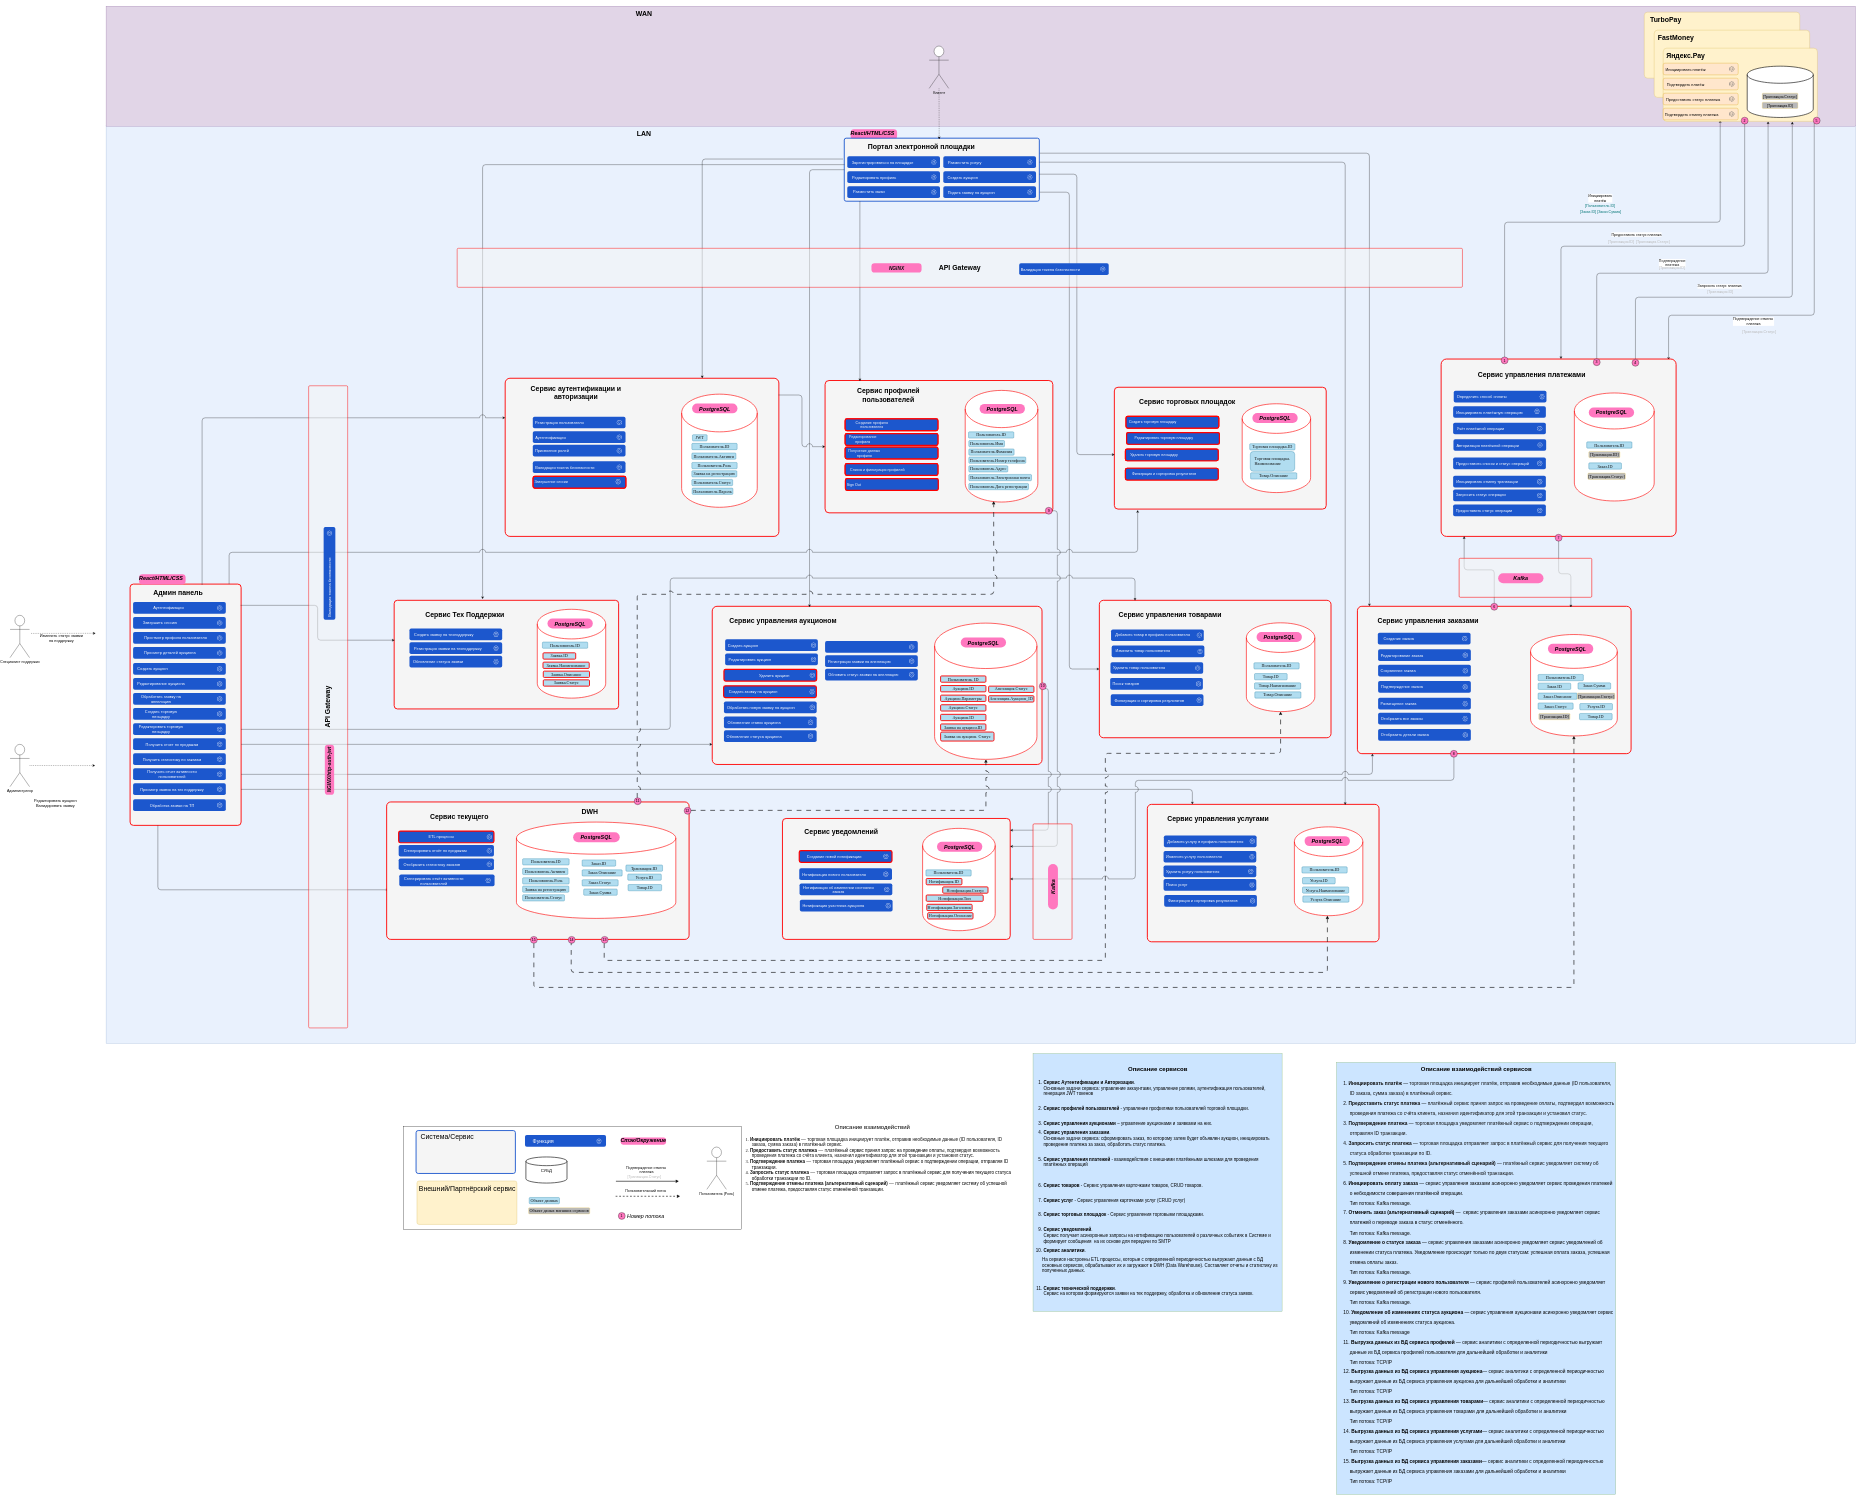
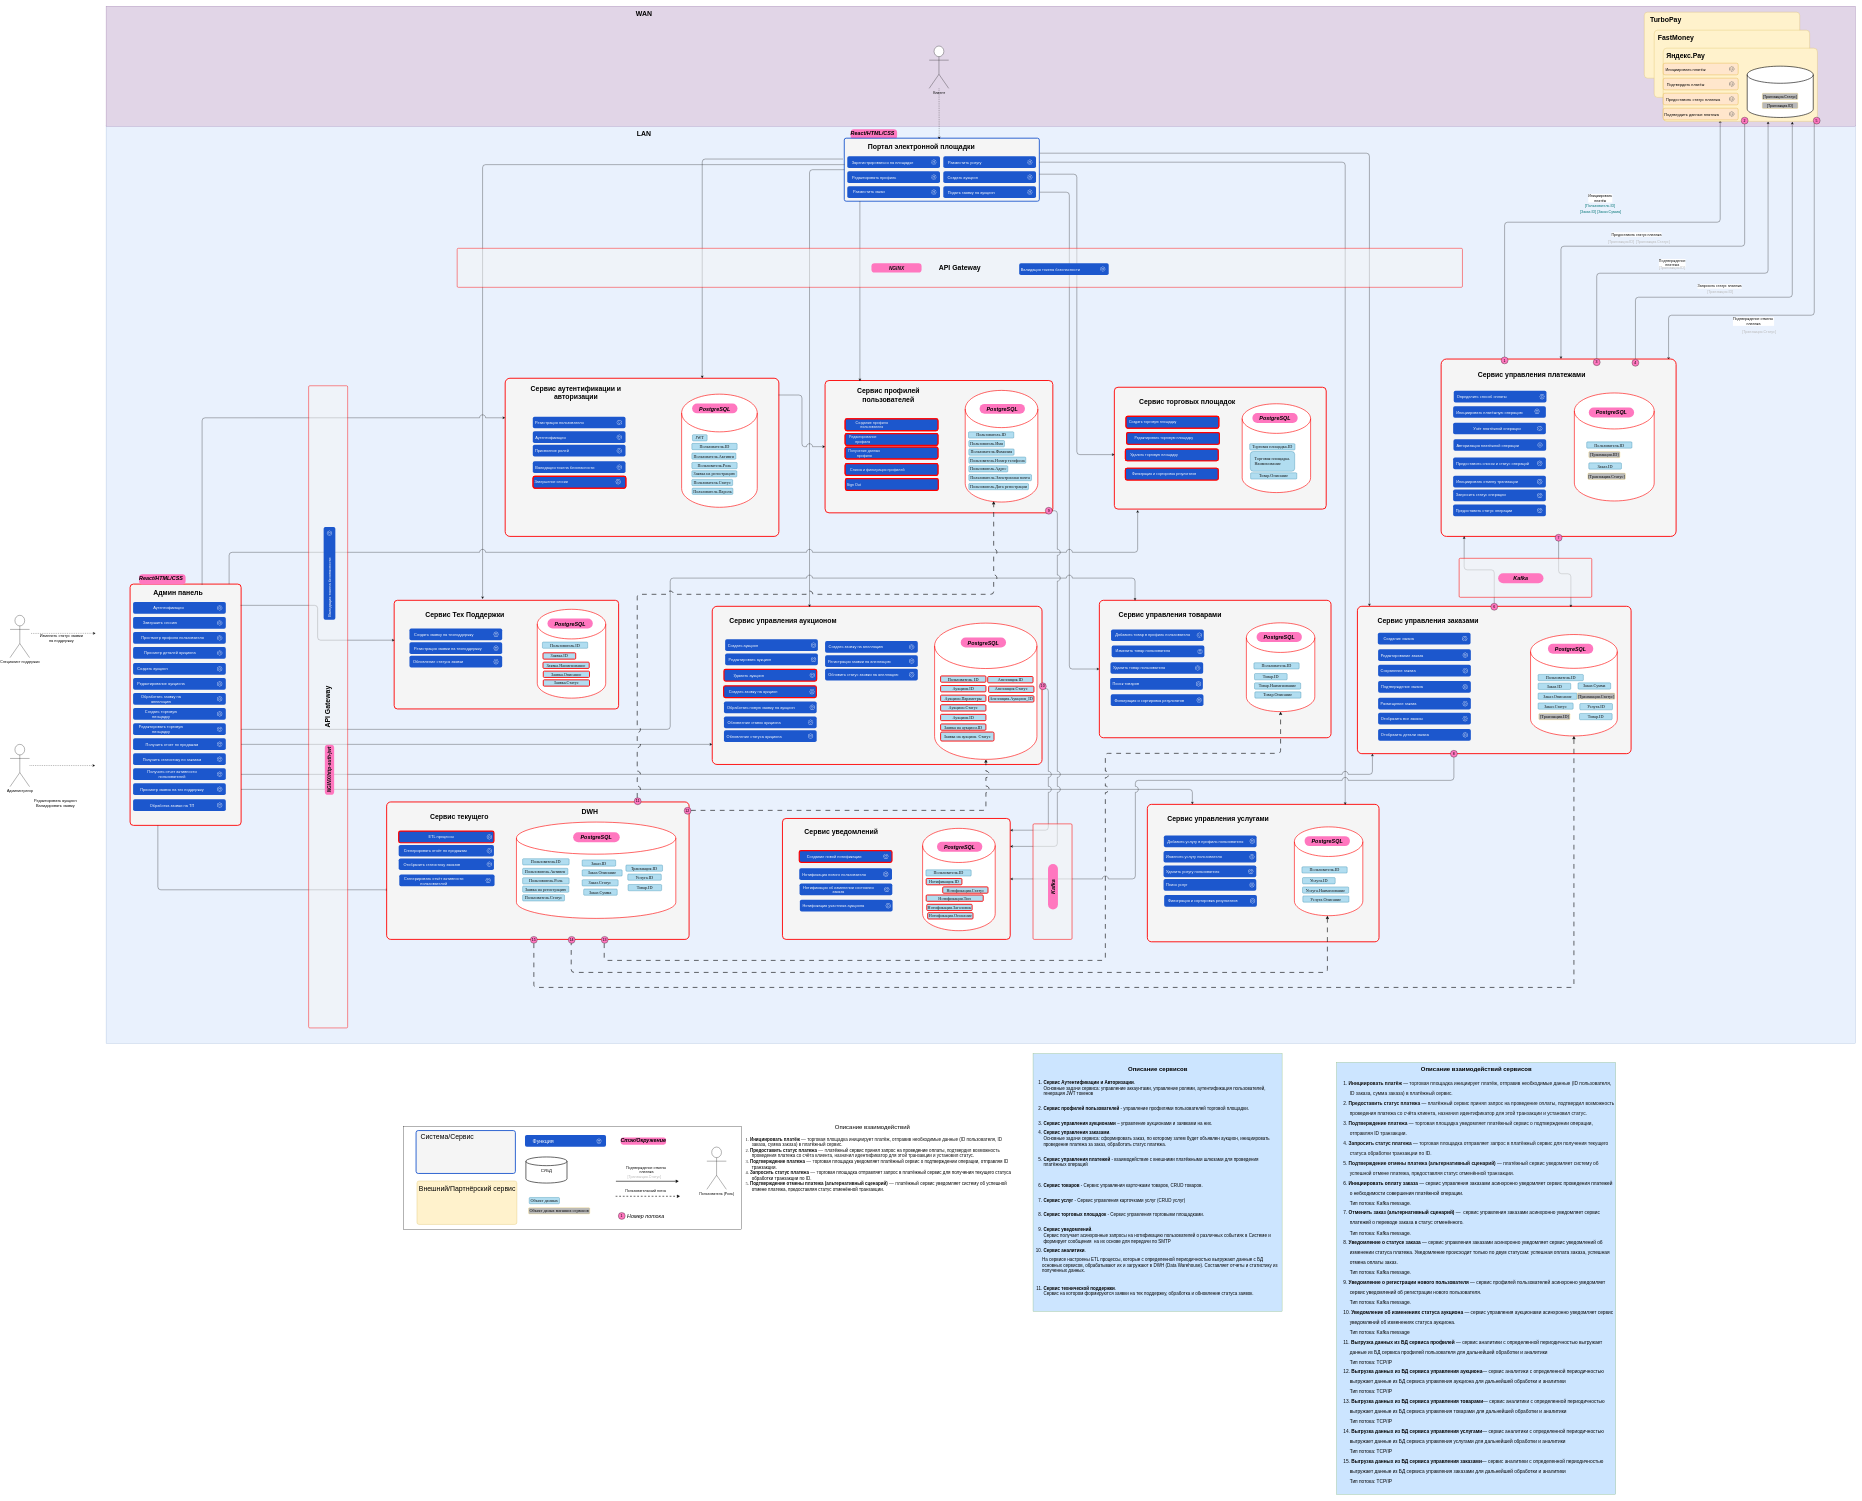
node "Подтвердить отмену платежа": label "Подтвердить отмену платежа" -> "Подтвердить данные платежа"
node "Учёт платёжной операции": moved (1480, 428) -> (1497, 428)
node "Простмотр профиля пользователя": moved (176, 637) -> (173, 637)
node "Создать заявку на апелляцию": added
node "Удалить аукцион": moved (774, 675) -> (749, 675)
node "Апелляция.ID": added
